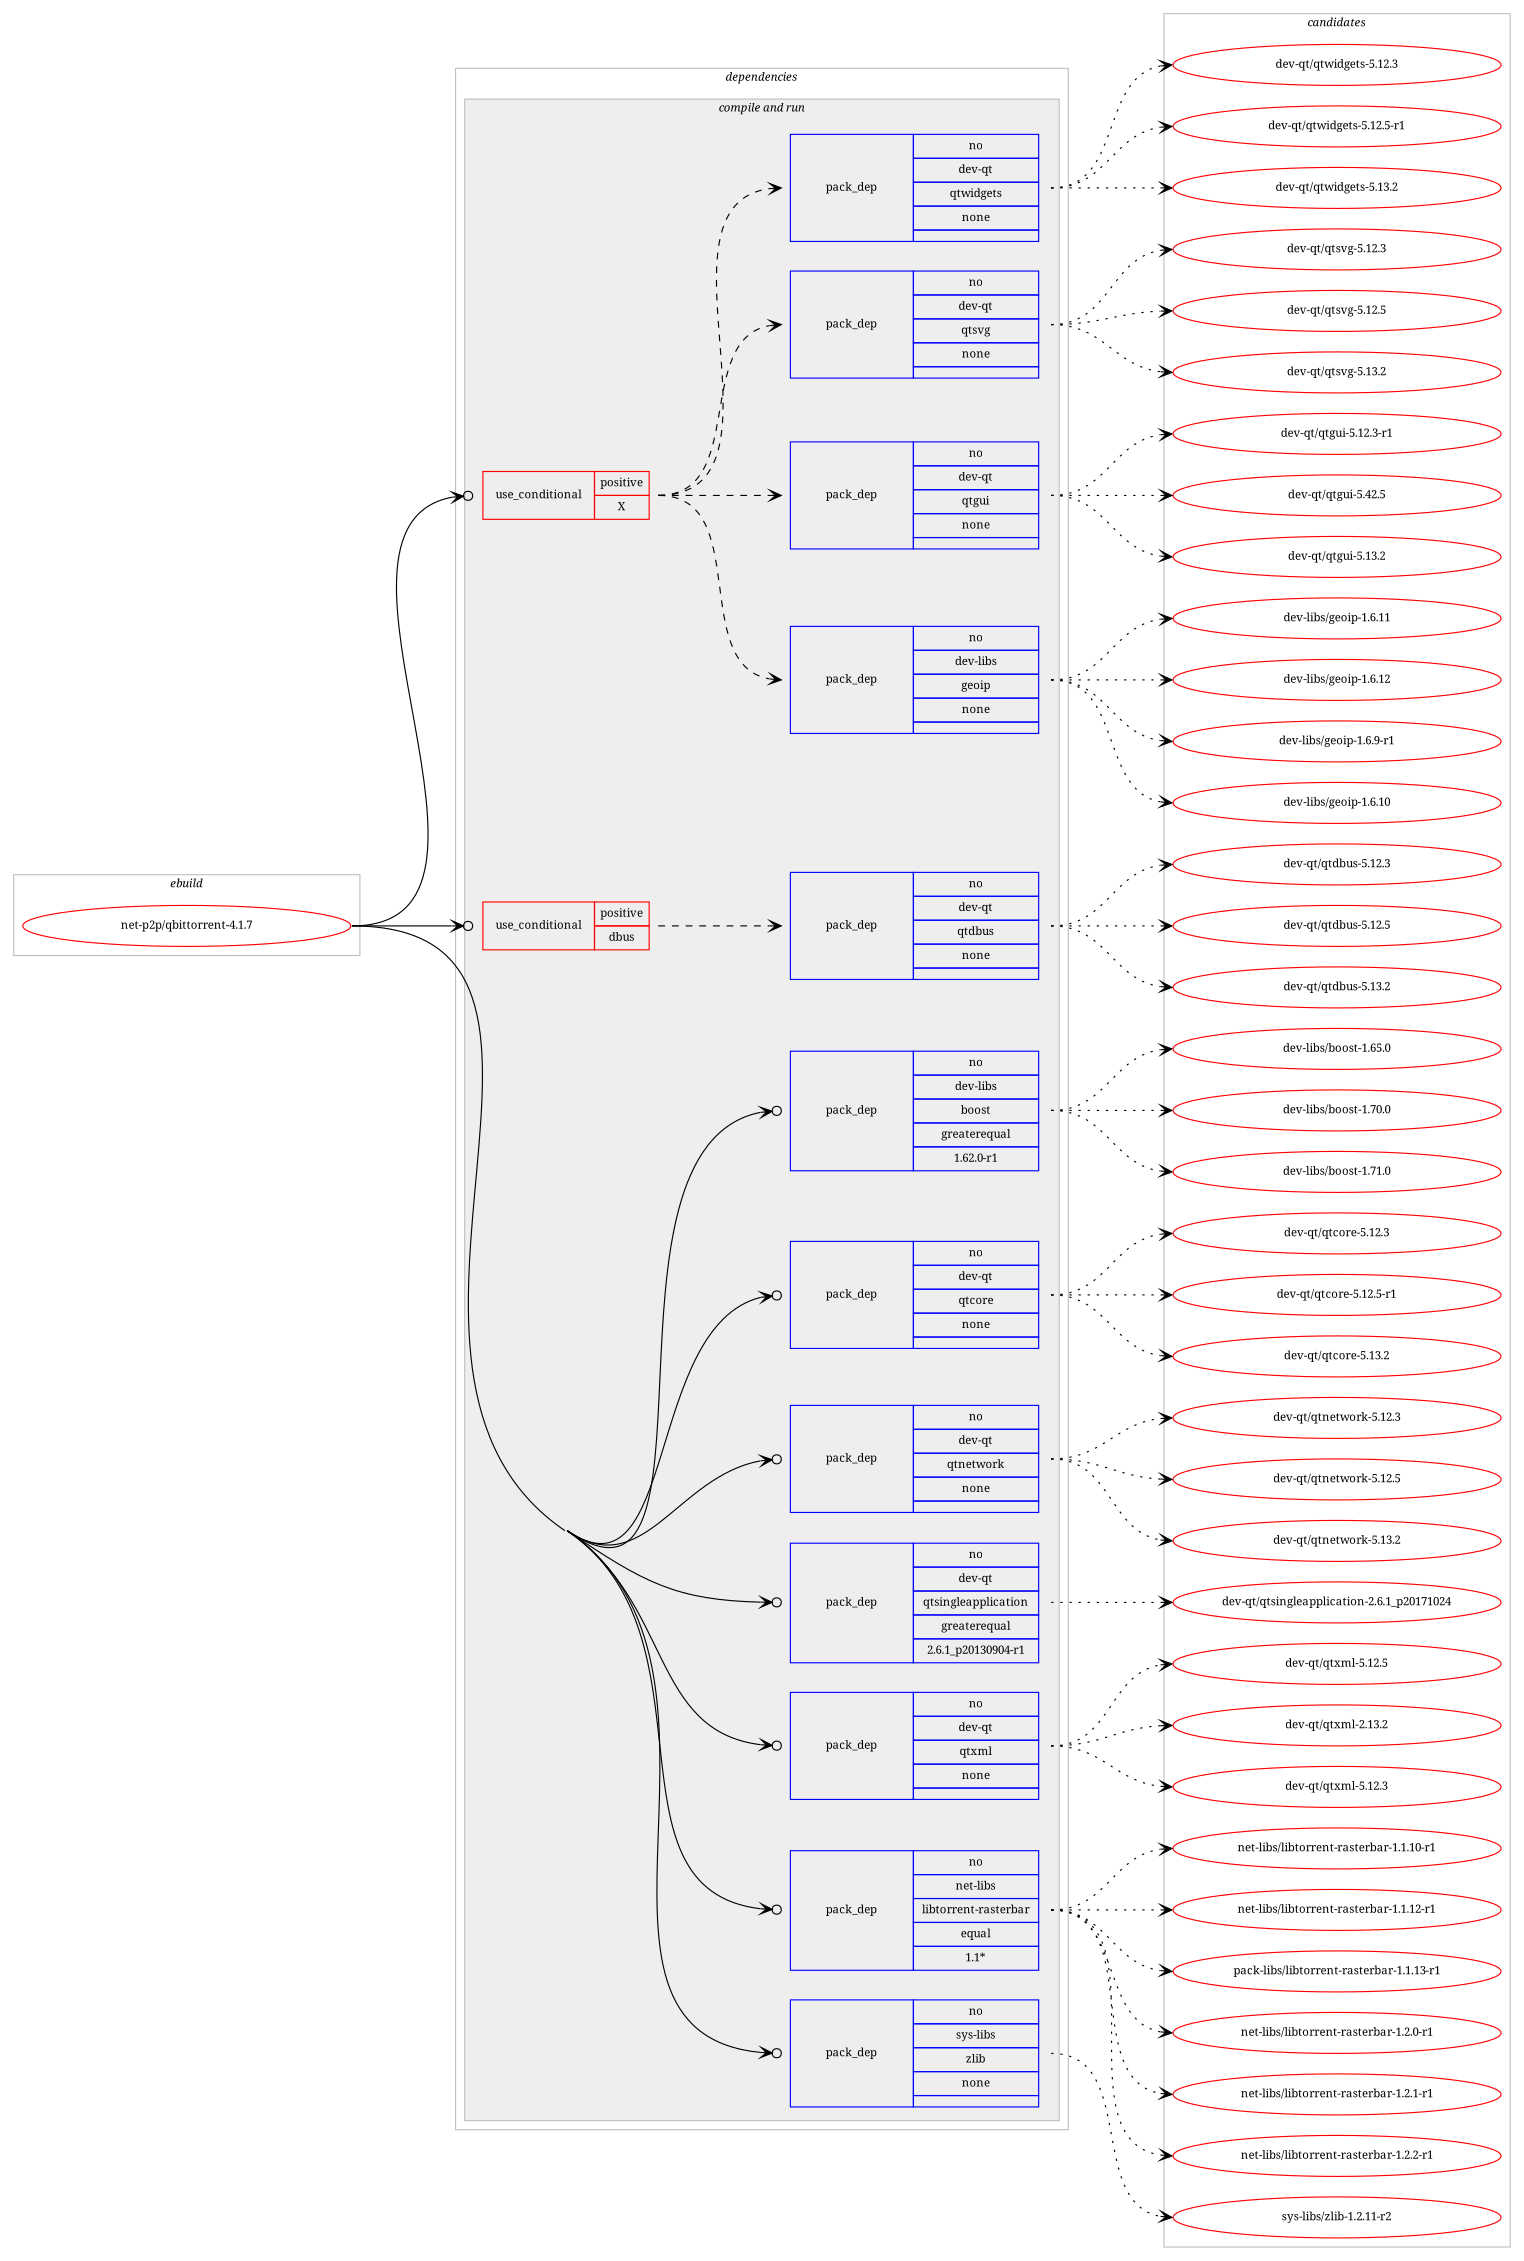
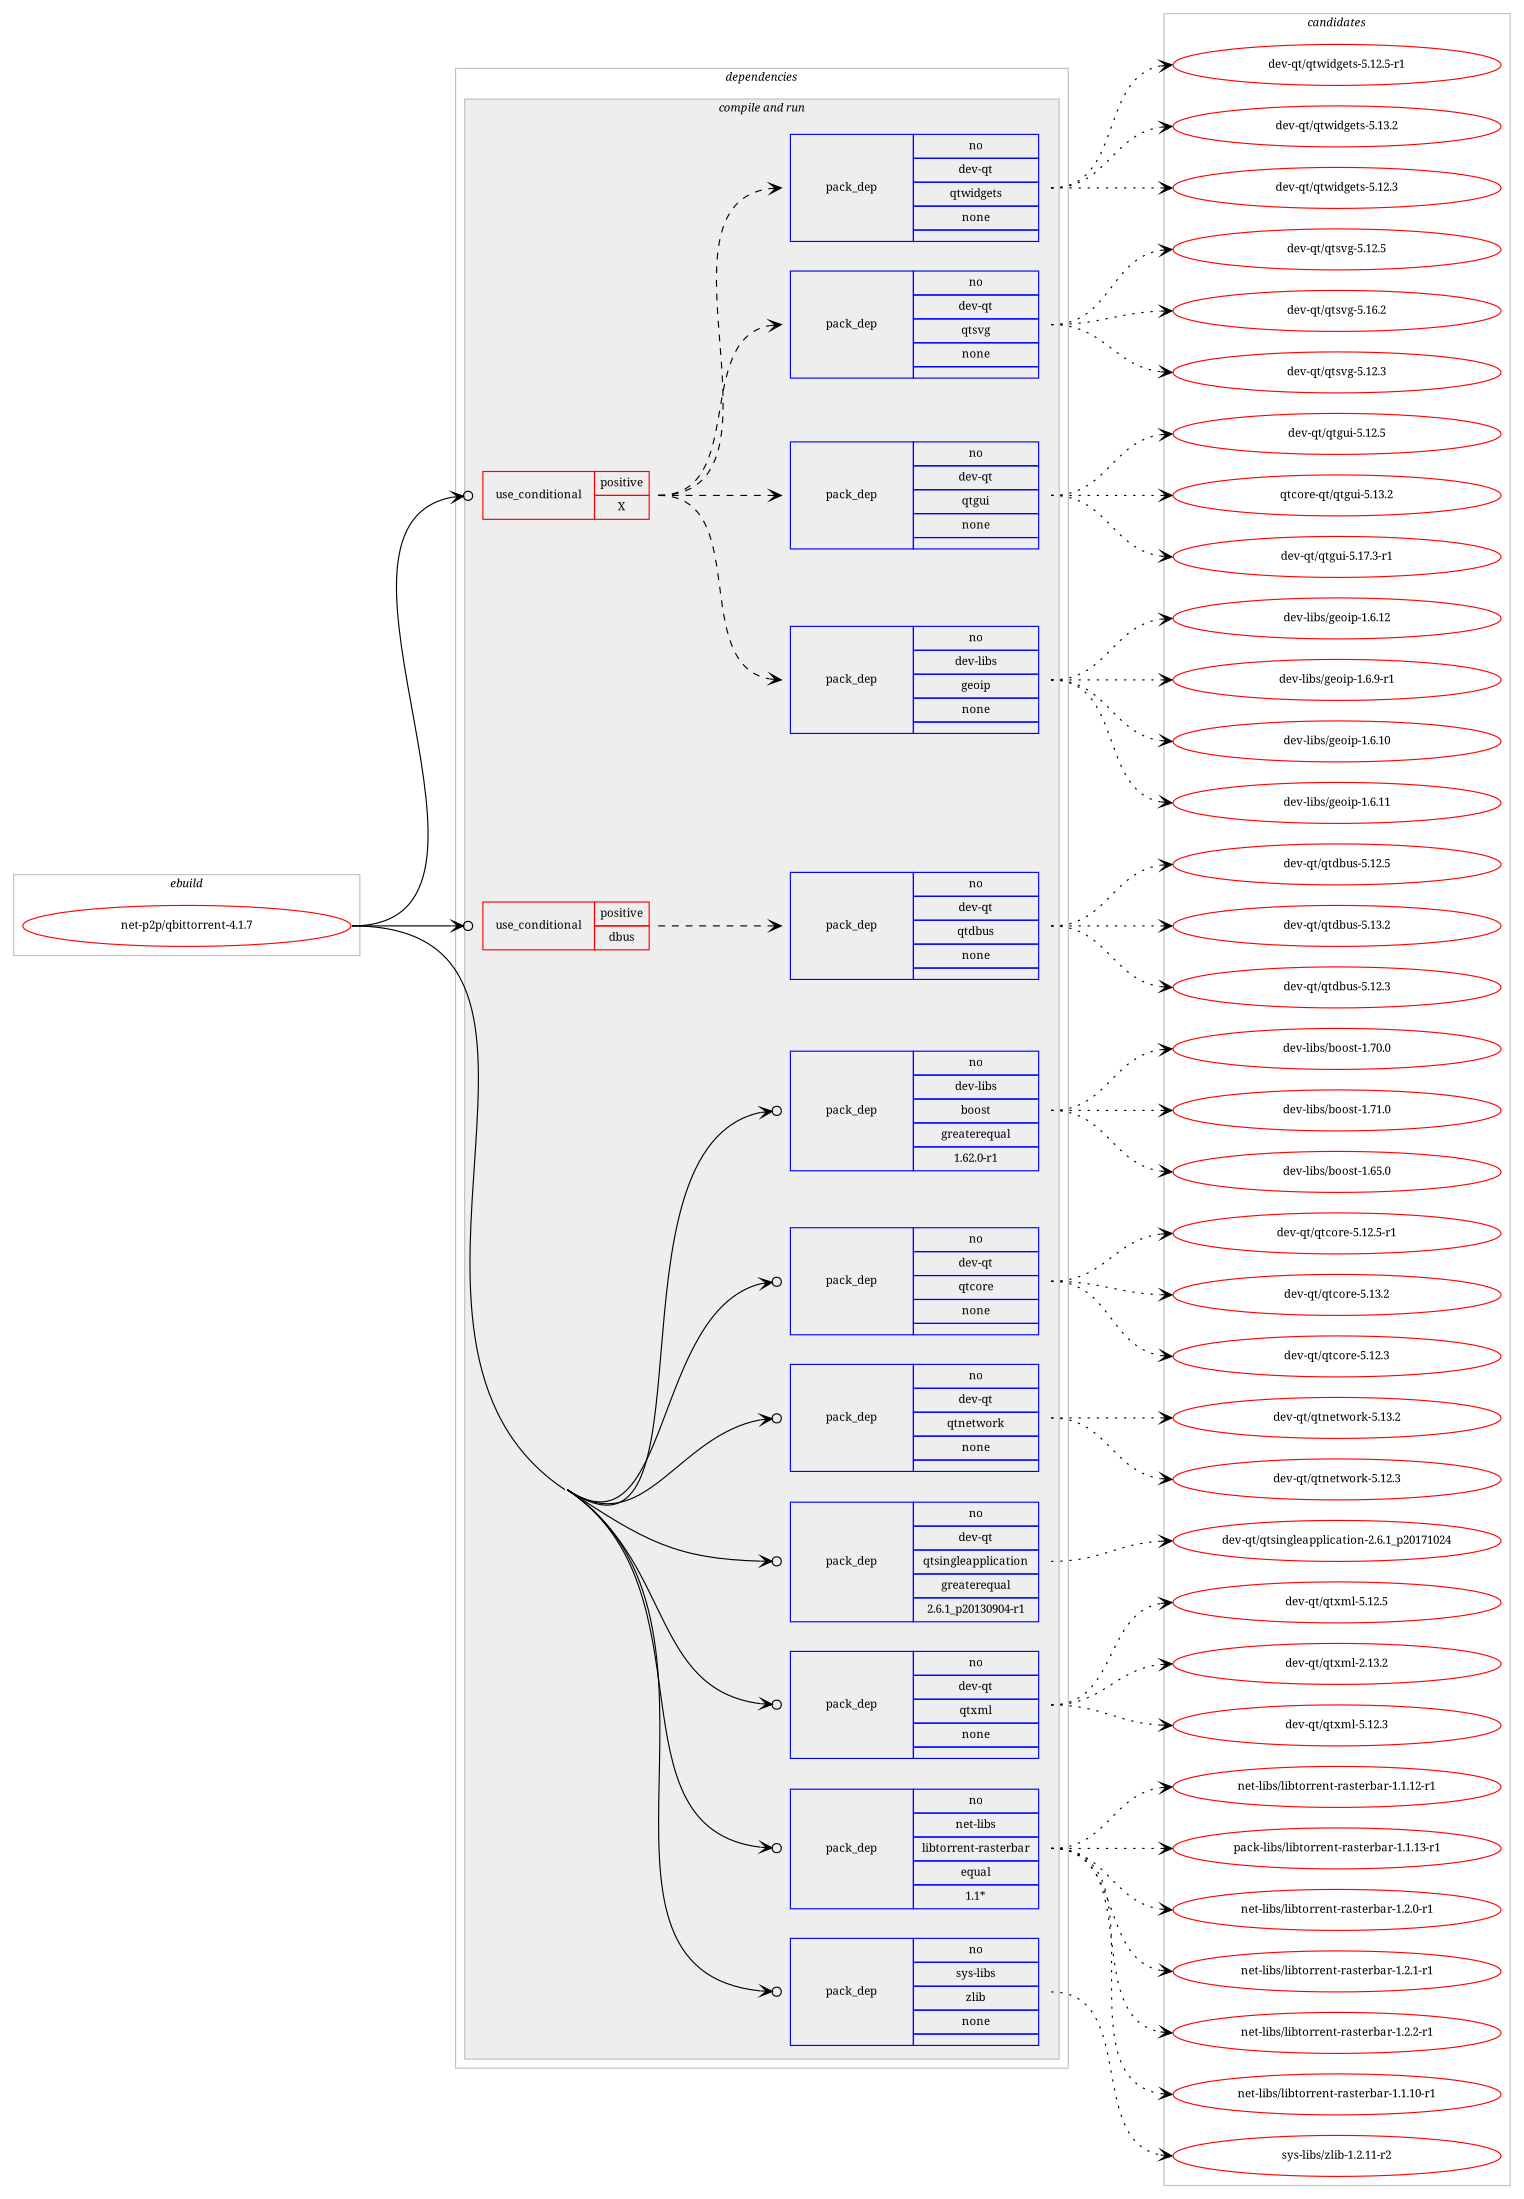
node "dev-qt/qtsvg-5.13.2": label "dev-qt/qtsvg-5.13.2" -> "dev-qt/qtsvg-5.16.2"
node "dev-qt/qtgui-5.12.3-r1": label "dev-qt/qtgui-5.12.3-r1" -> "dev-qt/qtgui-5.17.3-r1"
node "dev-qt/qtgui-5.42.5": label "dev-qt/qtgui-5.42.5" -> "dev-qt/qtgui-5.12.5"
node "dev-qt/qtgui-5.13.2": label "dev-qt/qtgui-5.13.2" -> "qtcore-qt/qtgui-5.13.2"
node "dev-qt/qtnetwork-5.12.5": removed
